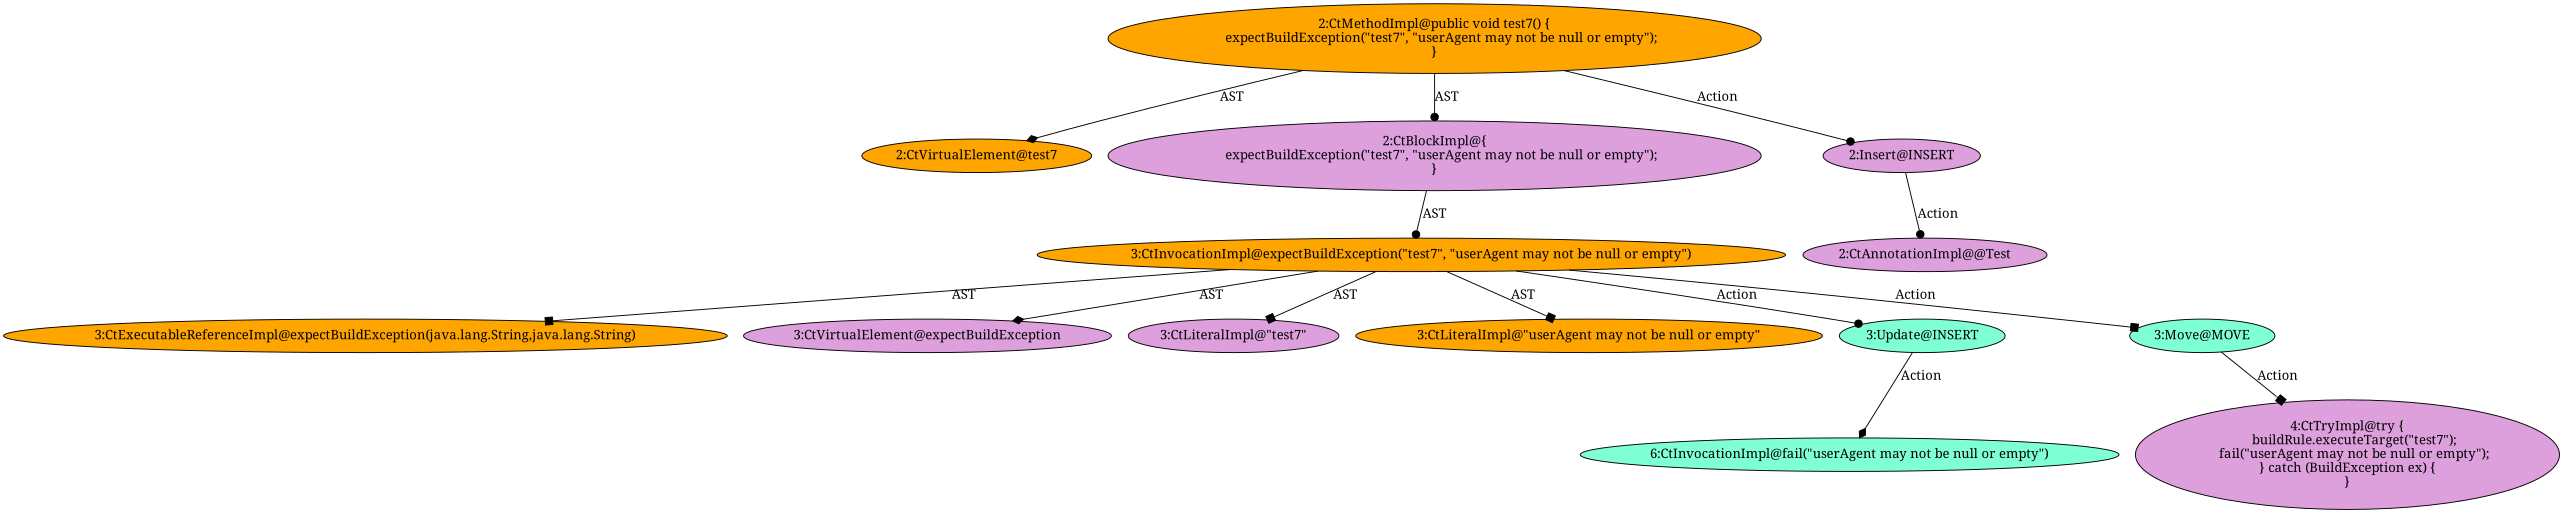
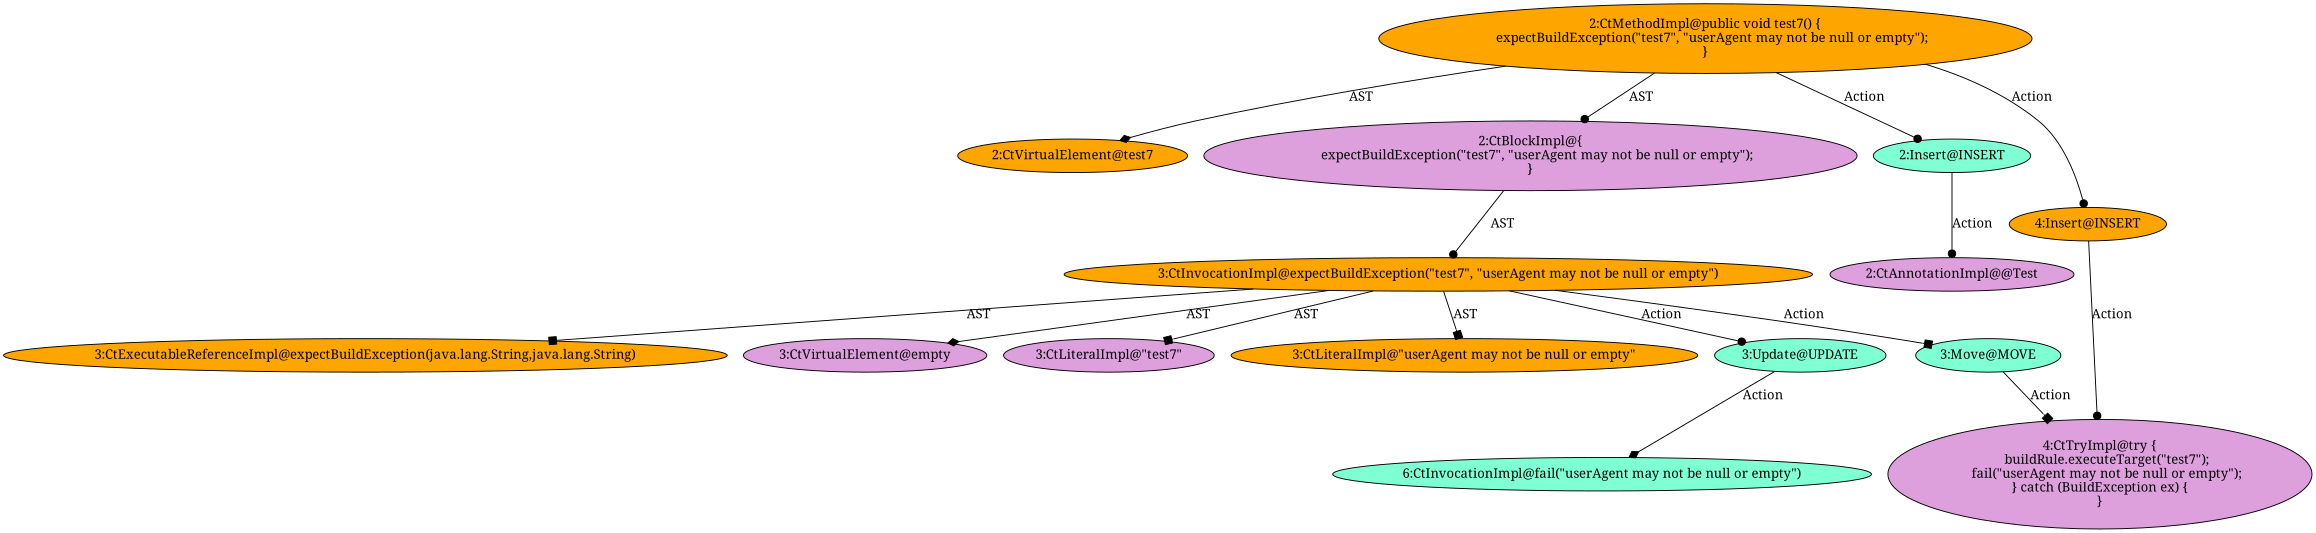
node "2:Insert@INSERT": fillcolor plum -> aquamarine
node "4:Insert@INSERT": added
node "3:CtVirtualElement@expectBuildException": label "3:CtVirtualElement@expectBuildException" -> "3:CtVirtualElement@empty"
node "3:Update@INSERT": label "3:Update@INSERT" -> "3:Update@UPDATE"
